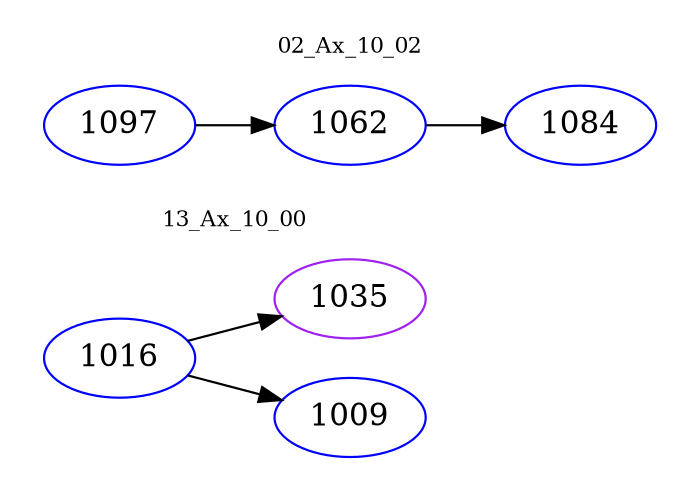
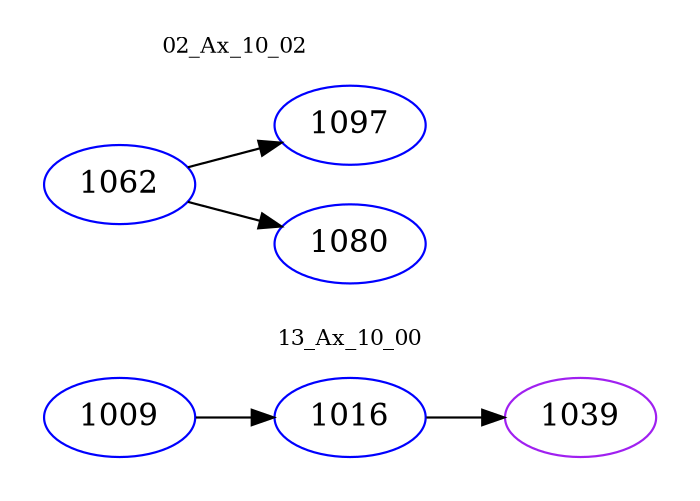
edge "1097" -> "1062": reversed
node "1084": label "1084" -> "1080"
node "1035": label "1035" -> "1039"
edge "1016" -> "1009": reversed
